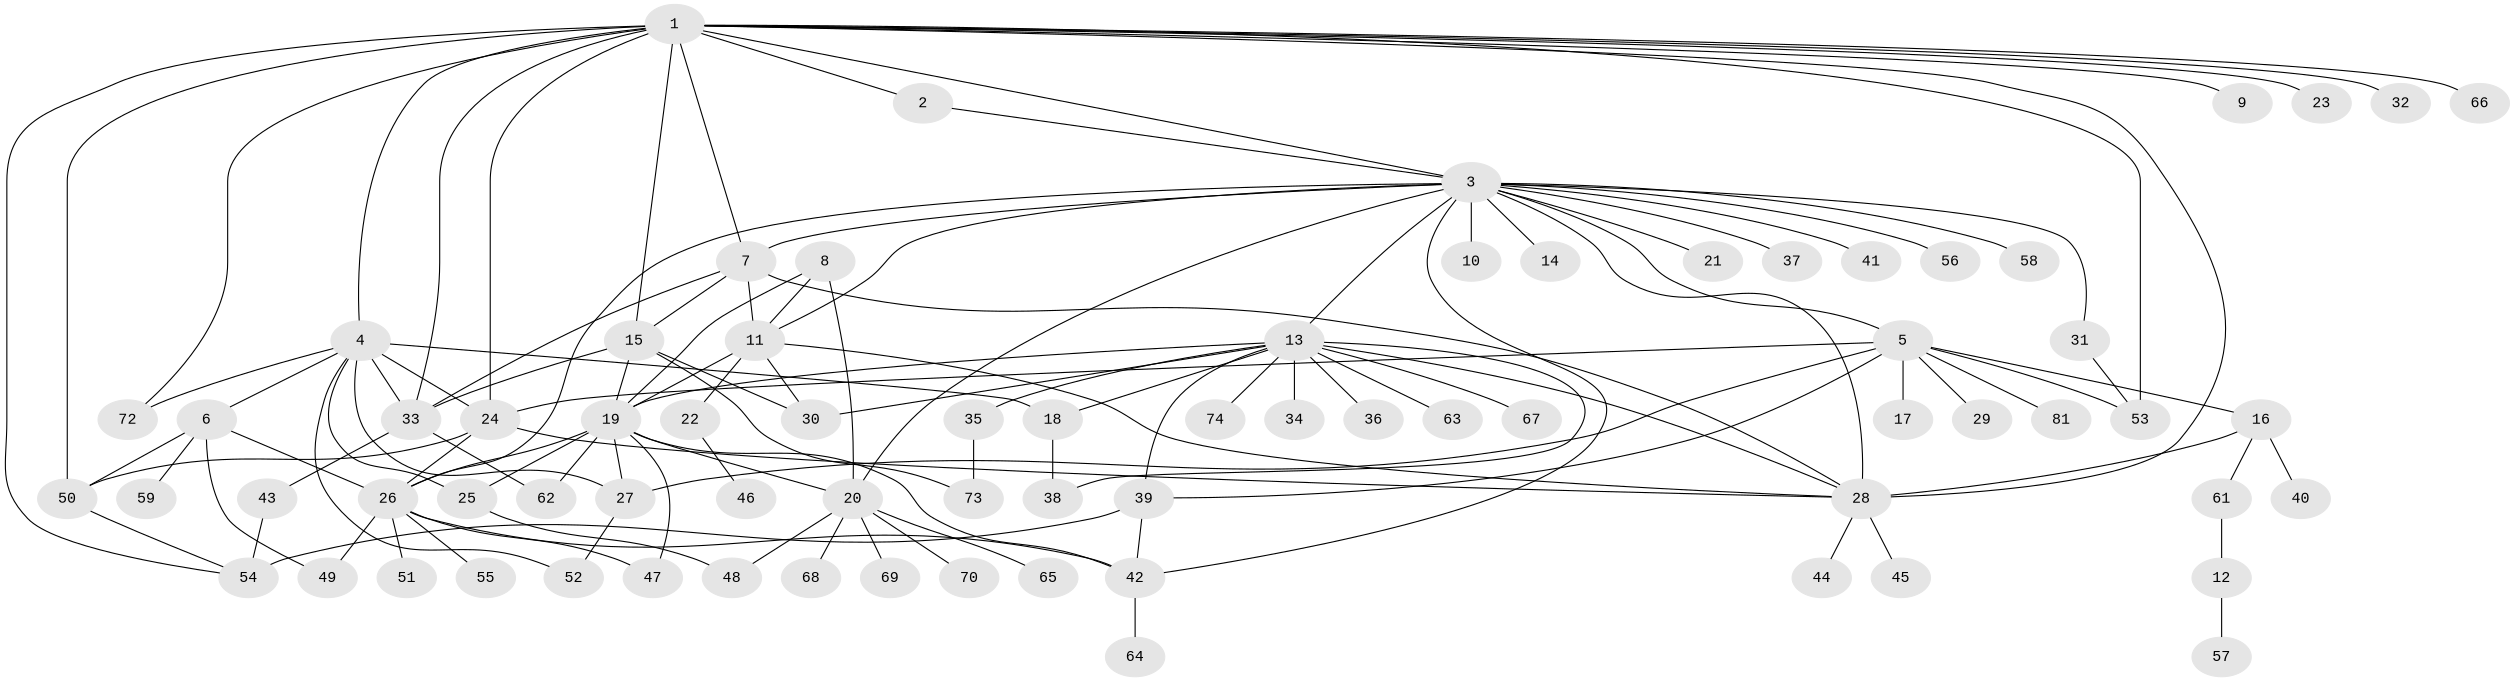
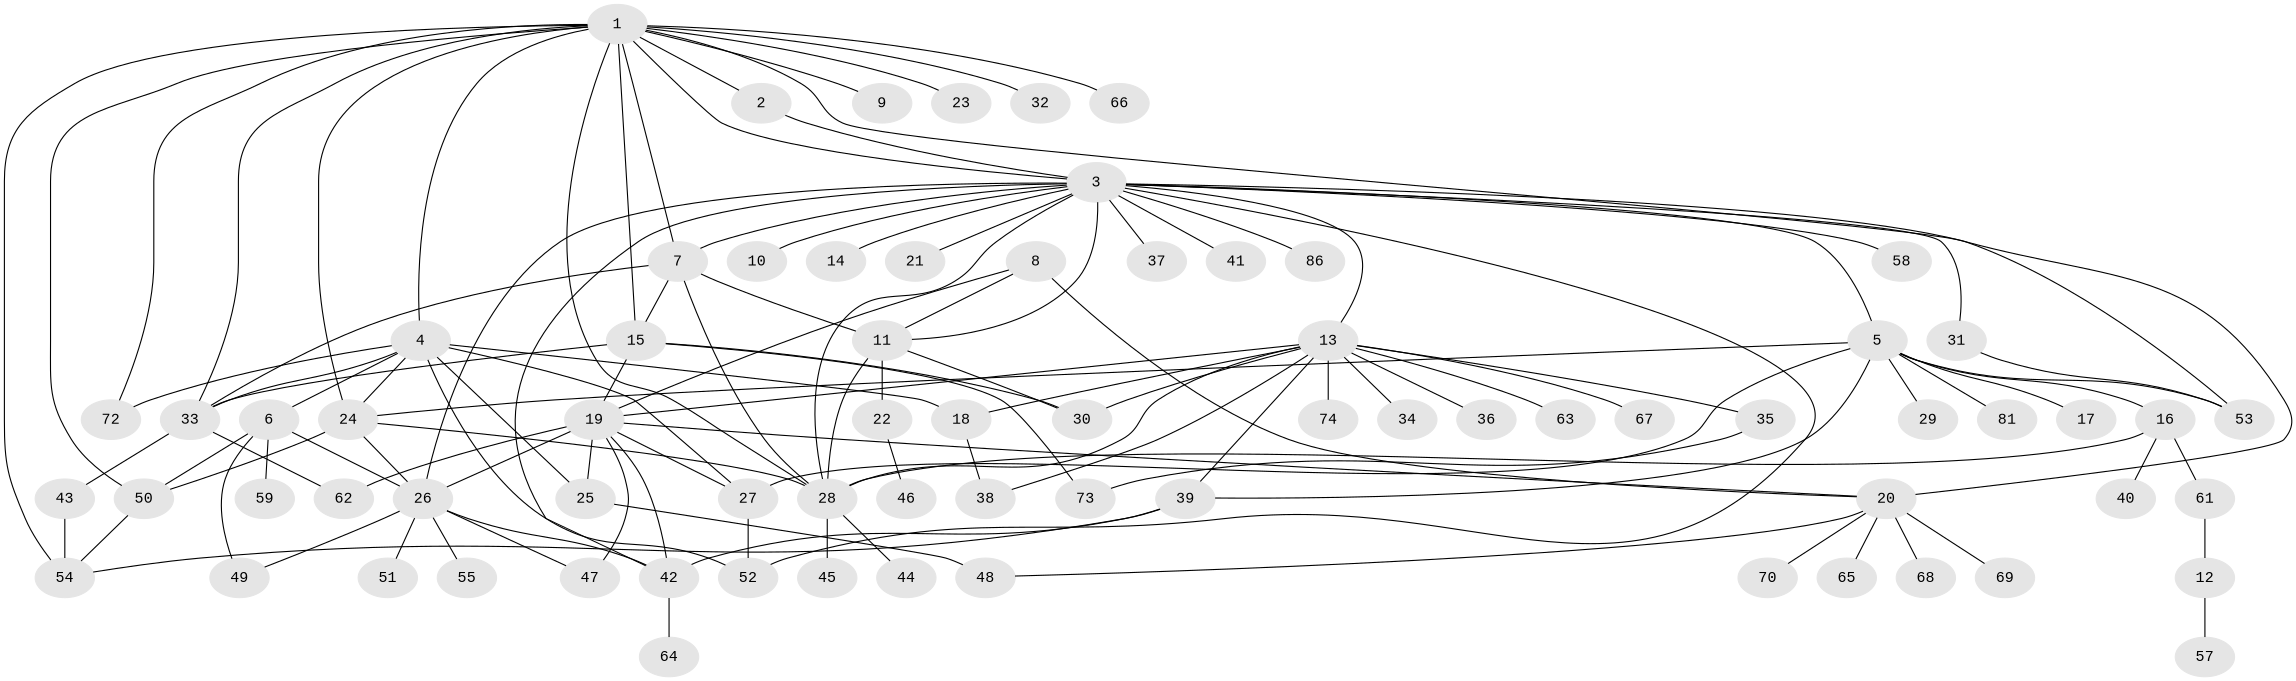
node "56": label "56" -> "86"
edge "11" -- "19": removed
edge "3" -- "52": added
